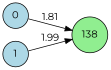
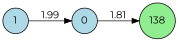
edge "1" -> "138": now "1" -> "0"
